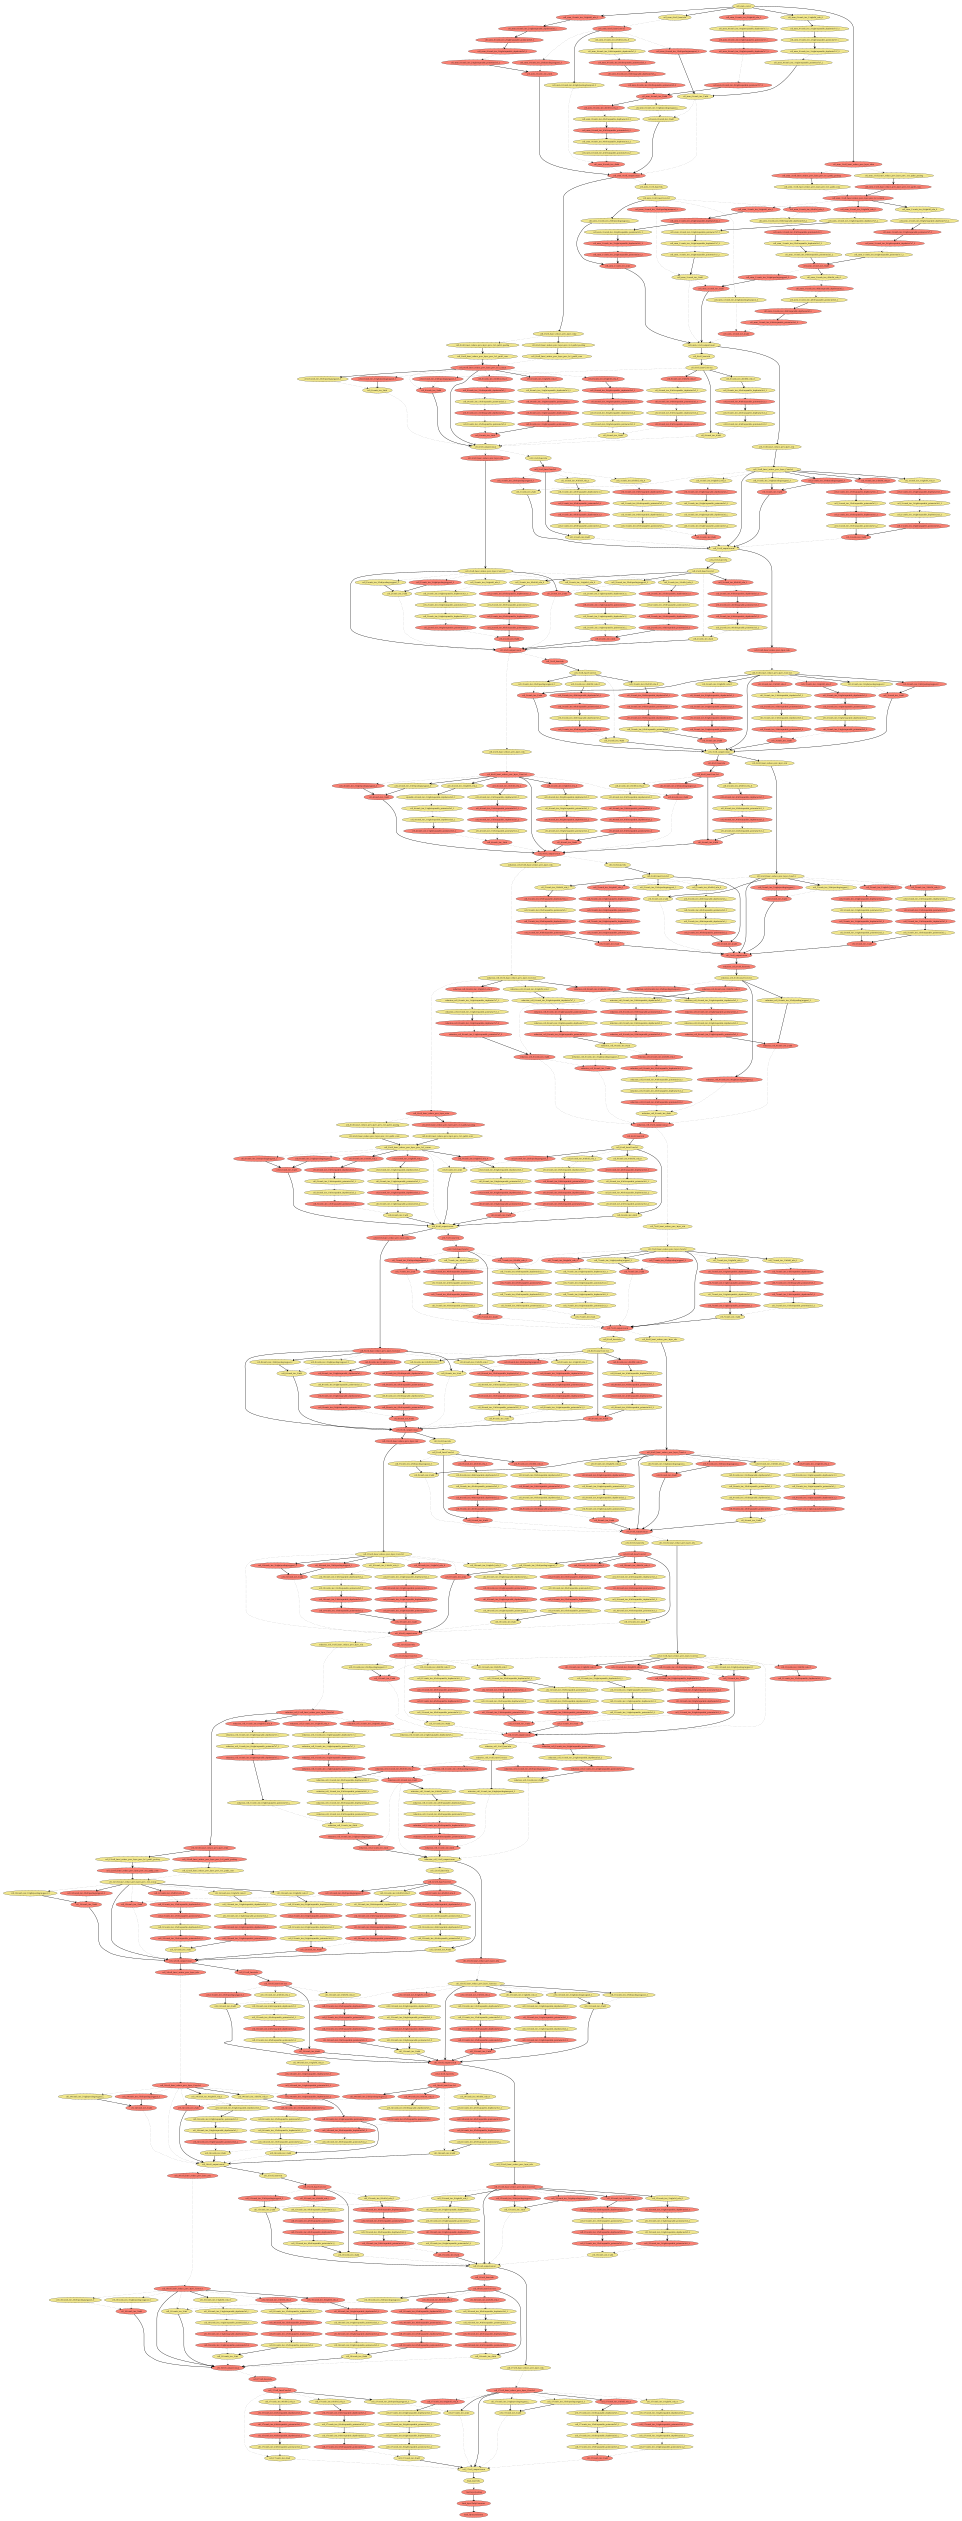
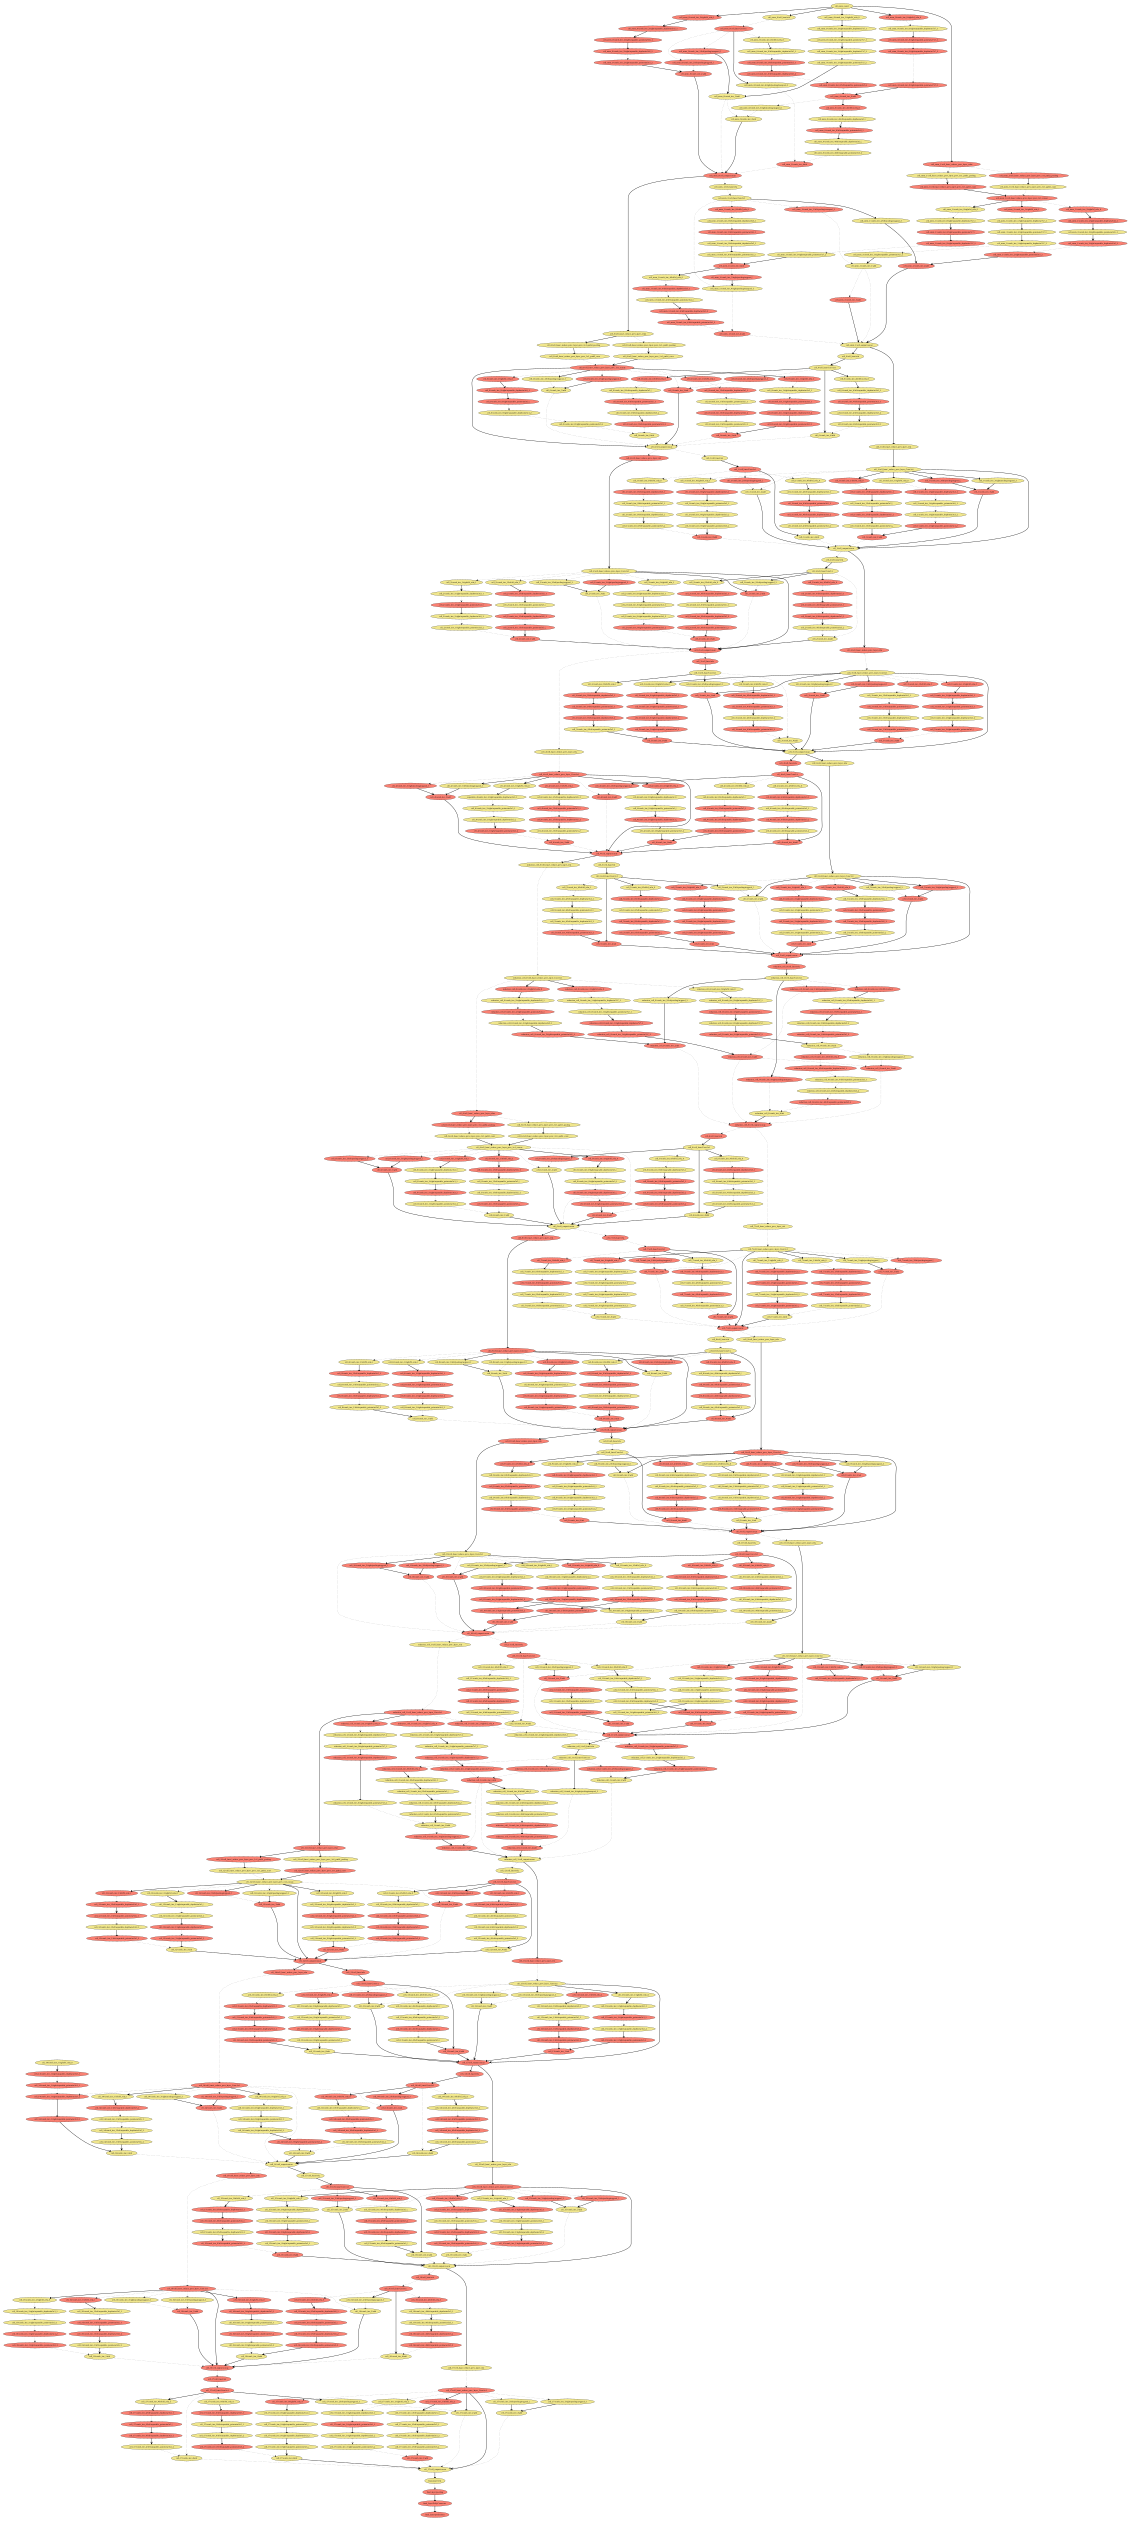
edge "cell_stem_1/comb_iter_3/right/pooling/avgpool_3" -> "cell_stem_1/comb_iter_3/add": now "cell_stem_1/comb_iter_3/right/pooling/avgpool_3" -> "cell_stem_1/comb_iter_4/right/pooling/maxpool_3"
